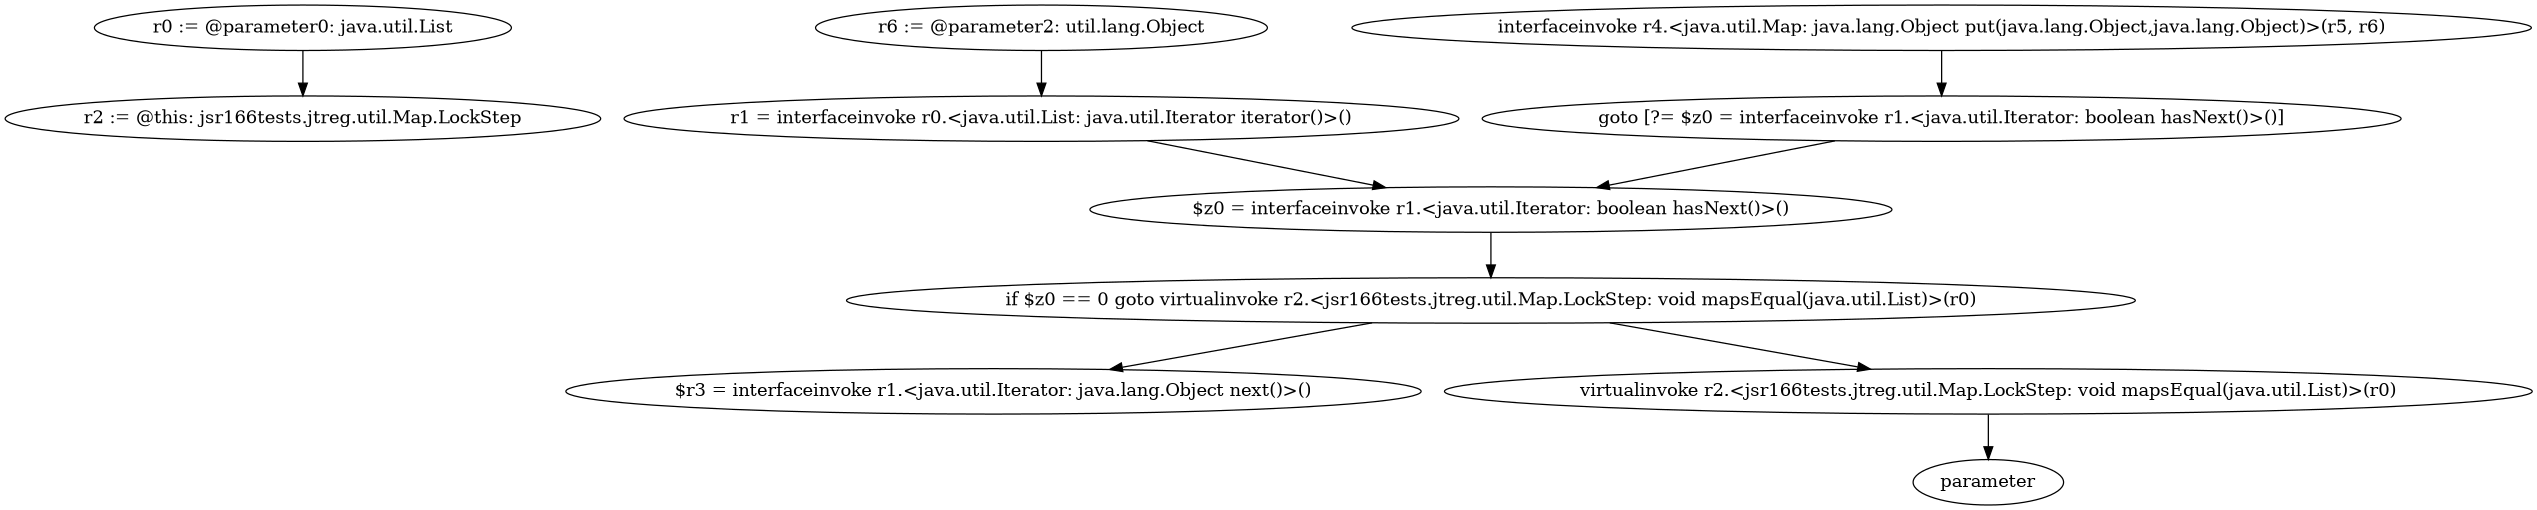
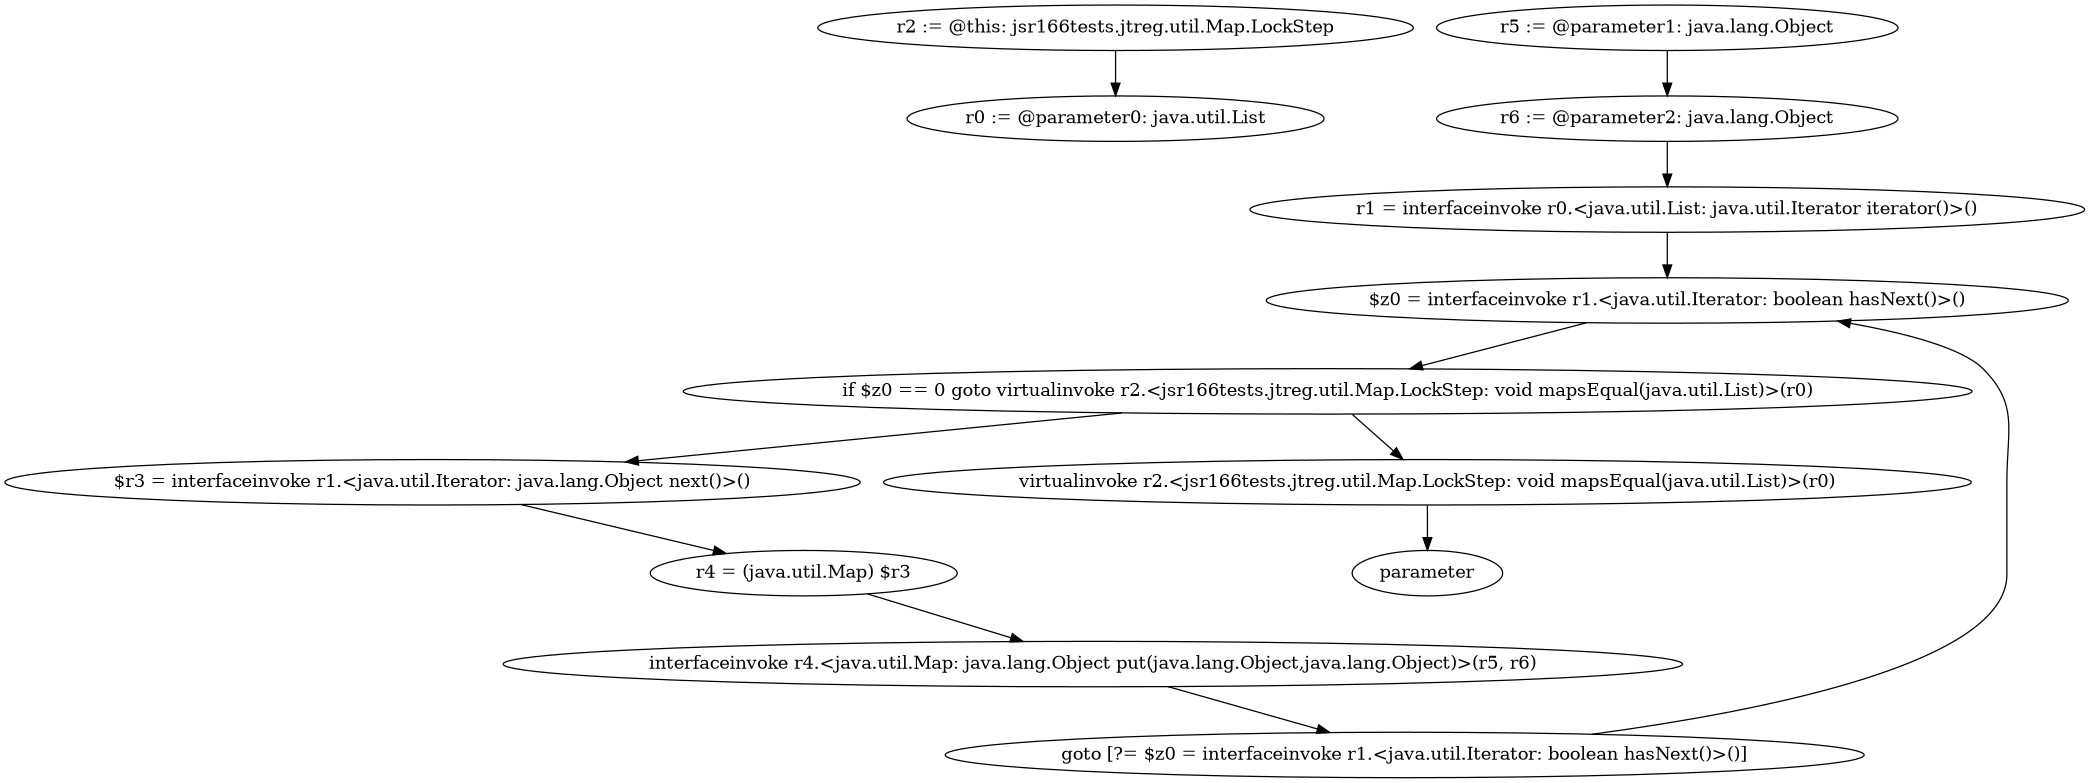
node "r6 := @parameter2: util.lang.Object": label "r6 := @parameter2: util.lang.Object" -> "r6 := @parameter2: java.lang.Object"
node "r5 := @parameter1: java.lang.Object": added
edge "r0 := @parameter0: java.util.List" -> "r2 := @this: jsr166tests.jtreg.util.Map.LockStep": reversed
node "r4 = (java.util.Map) $r3": added
